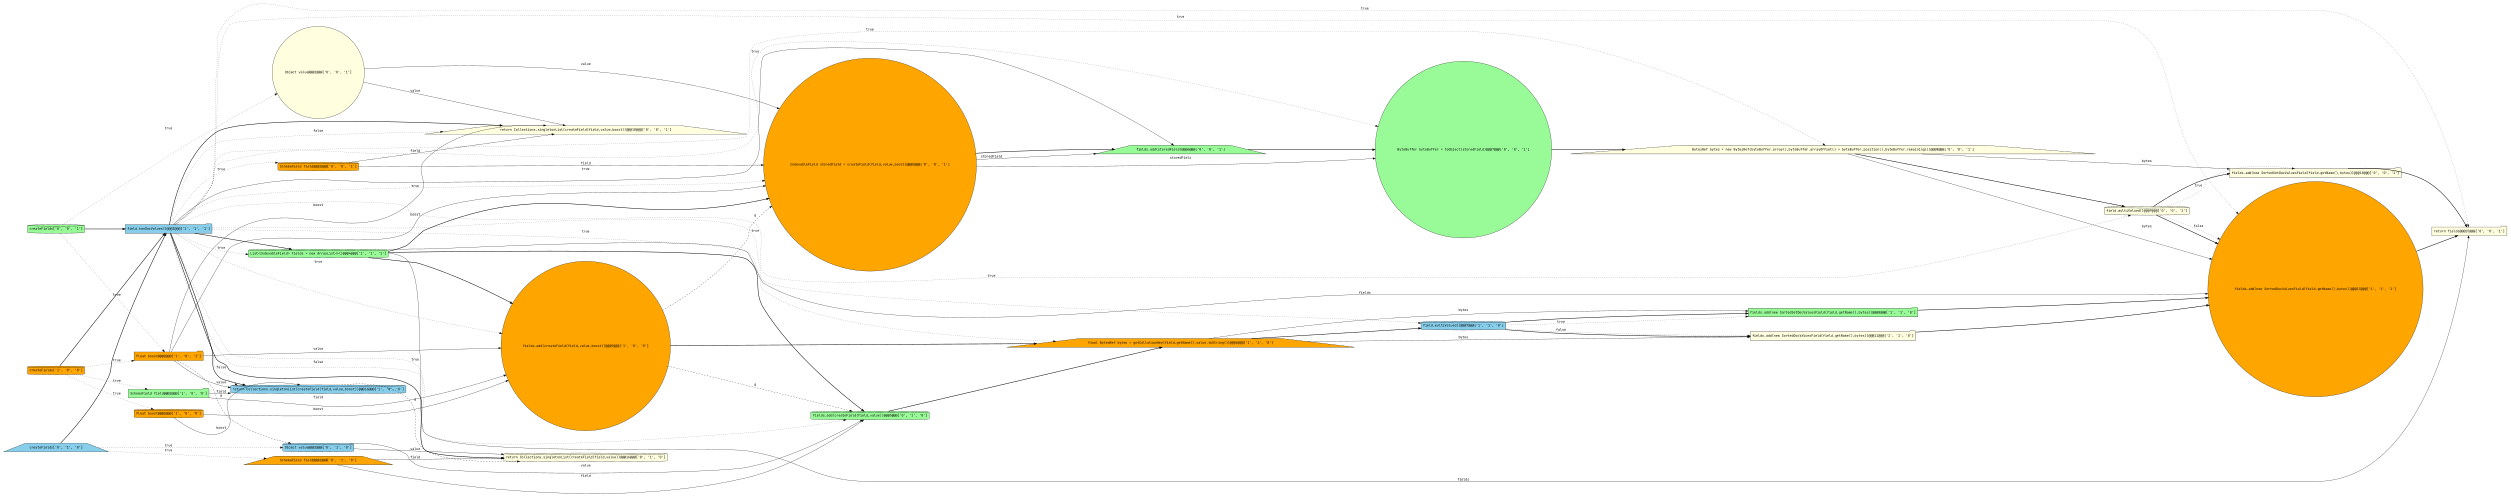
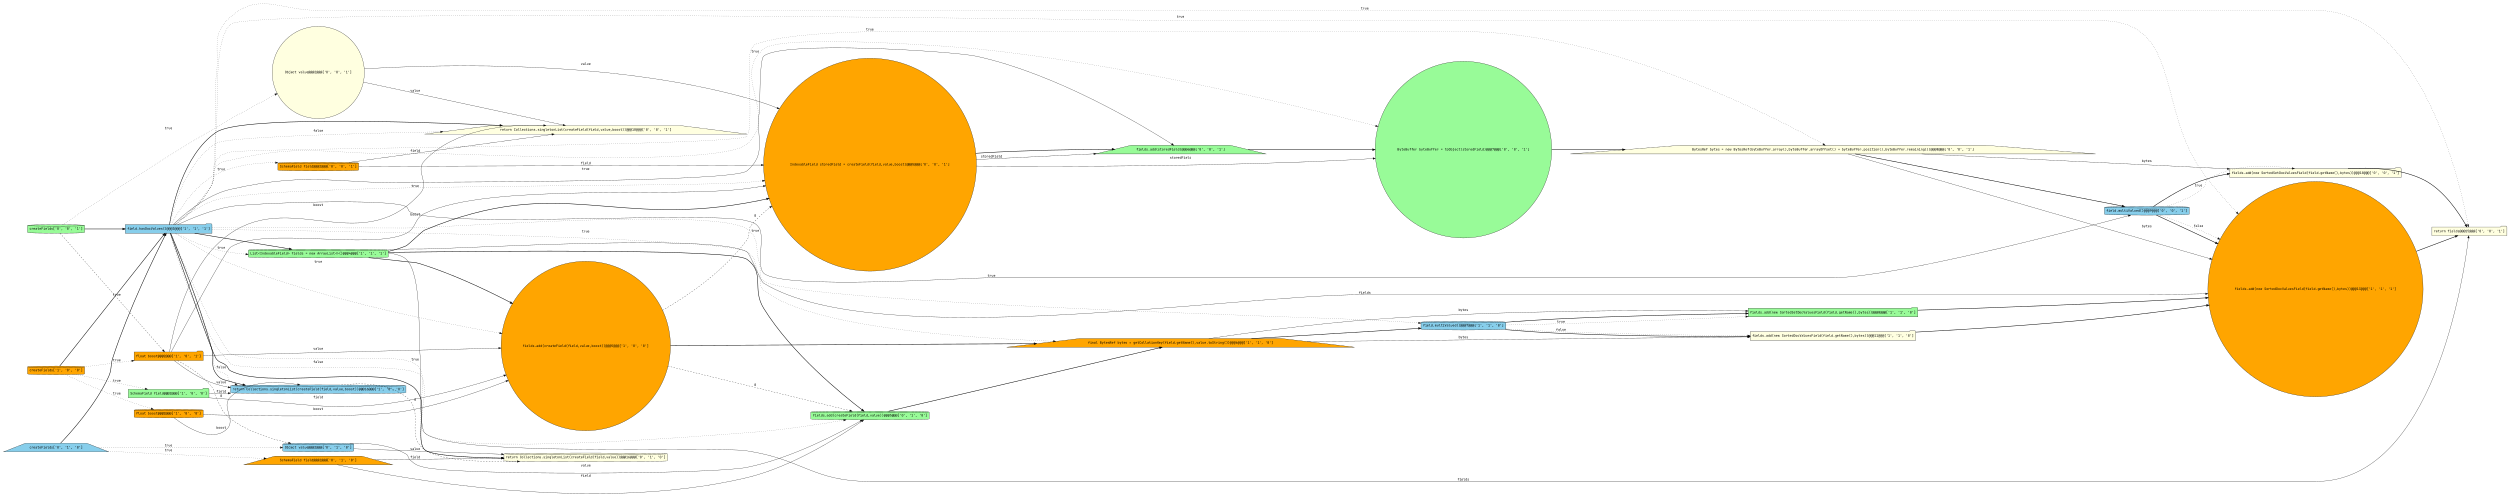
node "field.multiValued()@@@9@@@['0', '0', '1']": fillcolor lightyellow -> skyblue
edge "field.hasDocValues()@@@3@@@['1', '1', '1']" -> "field.multiValued()@@@9@@@['0', '0', '1']": style dotted -> solid
edge "createFields['0', '0', '1']" -> "float boost@@@2@@@['1', '0', '1']": style dotted -> dashed
